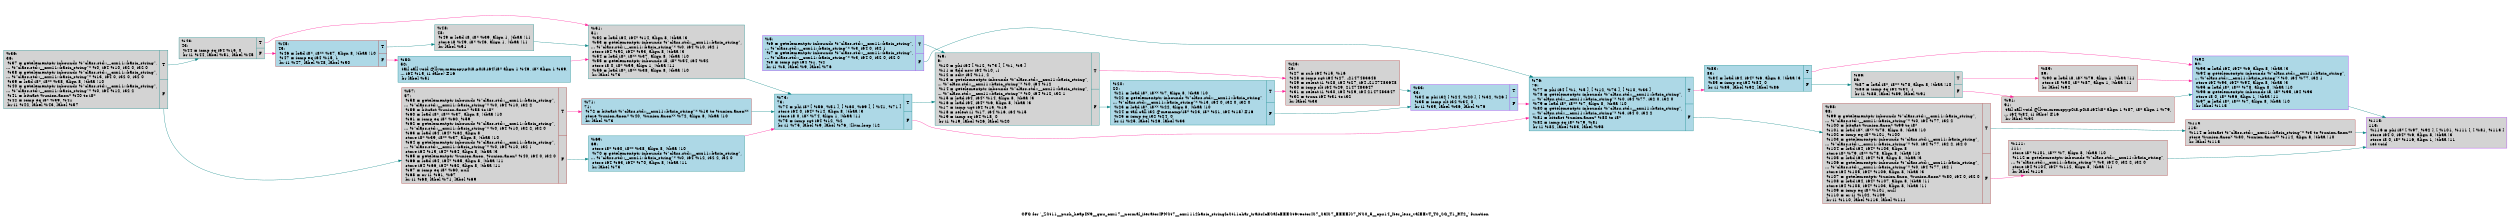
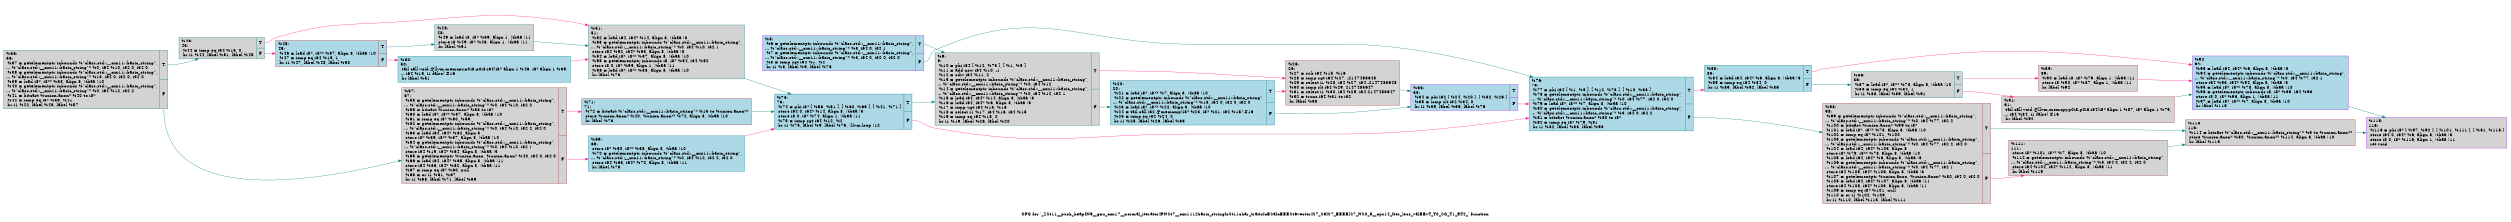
edge "%111:" -> "%115:": now "%111:" -> "%113:"
edge "%57:" -> "%69:": color teal -> deeppink
